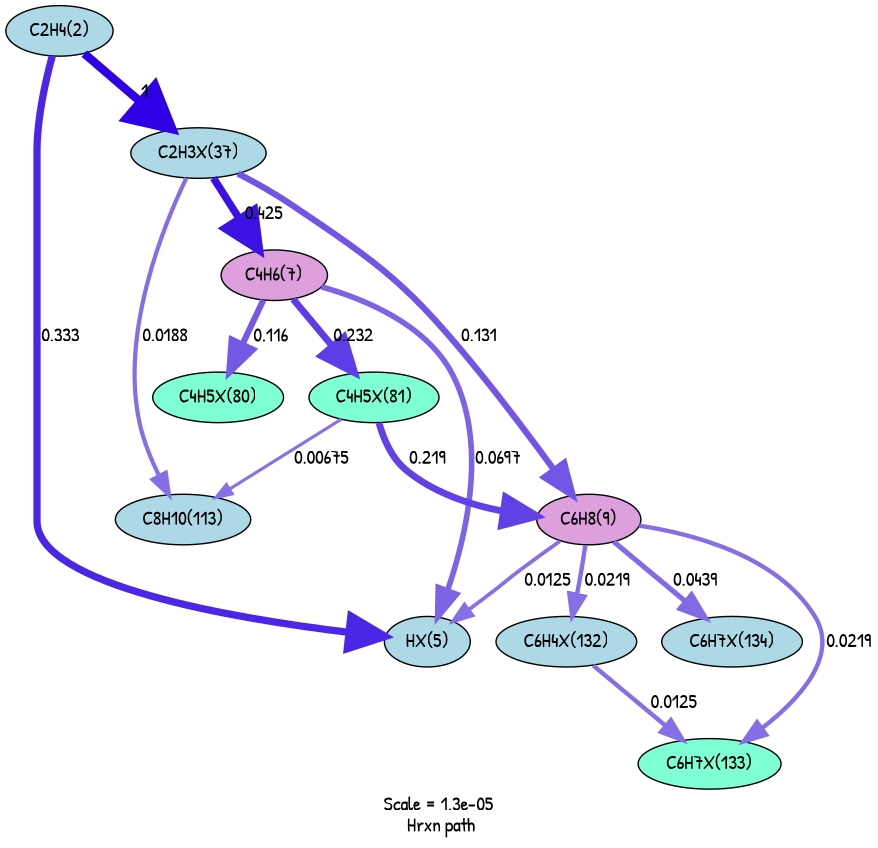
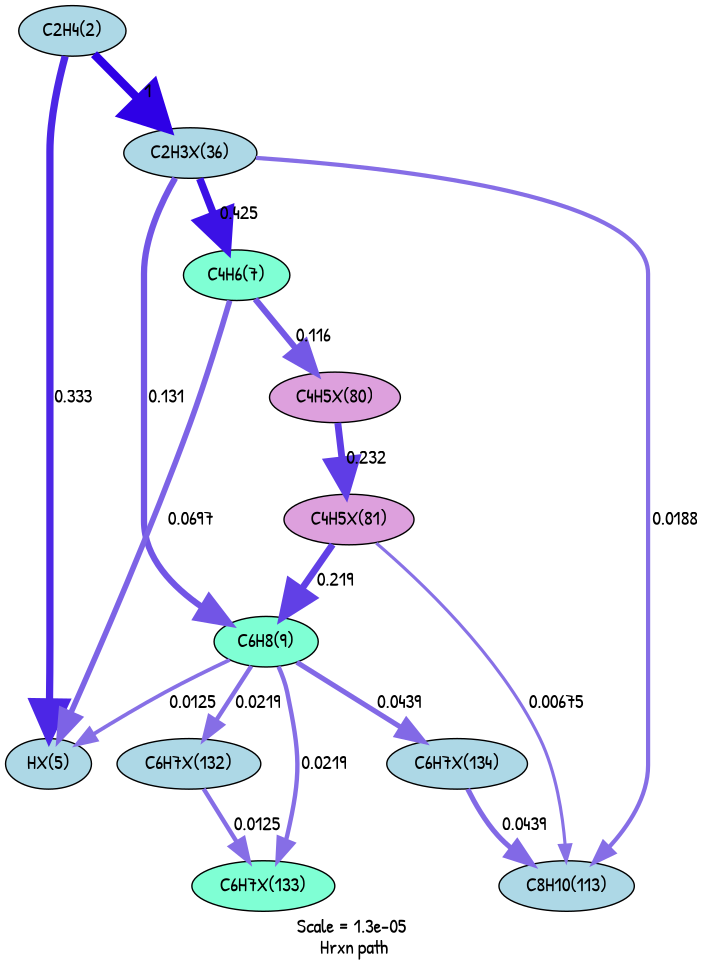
node "C2H3X(37)": label "C2H3X(37)" -> "C2H3X(36)"
node "C4H6(7)": fillcolor plum -> aquamarine
edge "C4H6(7)" -> "C4H5X(81)": now "C4H5X(80)" -> "C4H5X(81)"
node "C4H5X(80)": fillcolor aquamarine -> plum
node "C4H5X(81)": fillcolor aquamarine -> plum
node "C6H8(9)": fillcolor plum -> aquamarine
node "C6H4X(132)": label "C6H4X(132)" -> "C6H7X(132)"
edge "C6H7X(134)" -> "C8H10(113)": added, label "0.0439"
